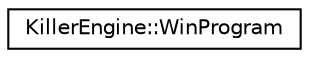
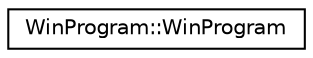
node "KillerEngine::WinProgram": label "KillerEngine::WinProgram" -> "WinProgram::WinProgram"
